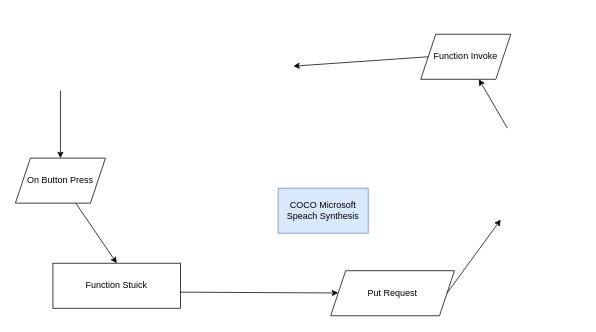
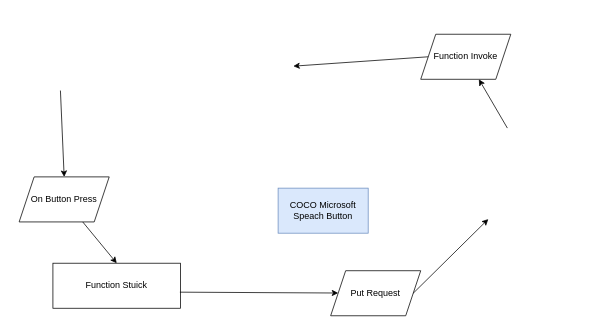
node "On Button Press": moved (60, 180) -> (64, 199)
node "COCO Microsoft Speach Synthesis": label "COCO Microsoft Speach Synthesis" -> "COCO Microsoft Speach Button"
node "Put Request": size 124x45 -> 90x45
